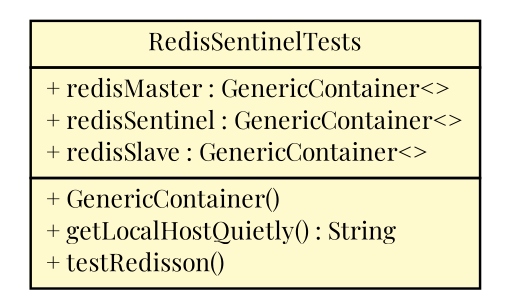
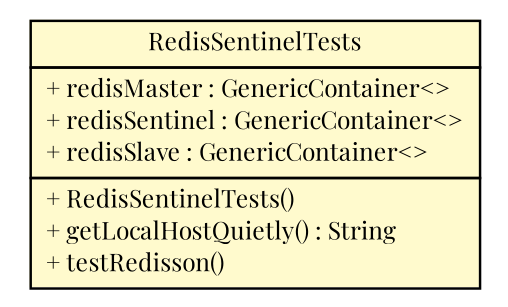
node "RedisSentinelTests": text "+ GenericContainer()" -> "+ RedisSentinelTests()"
